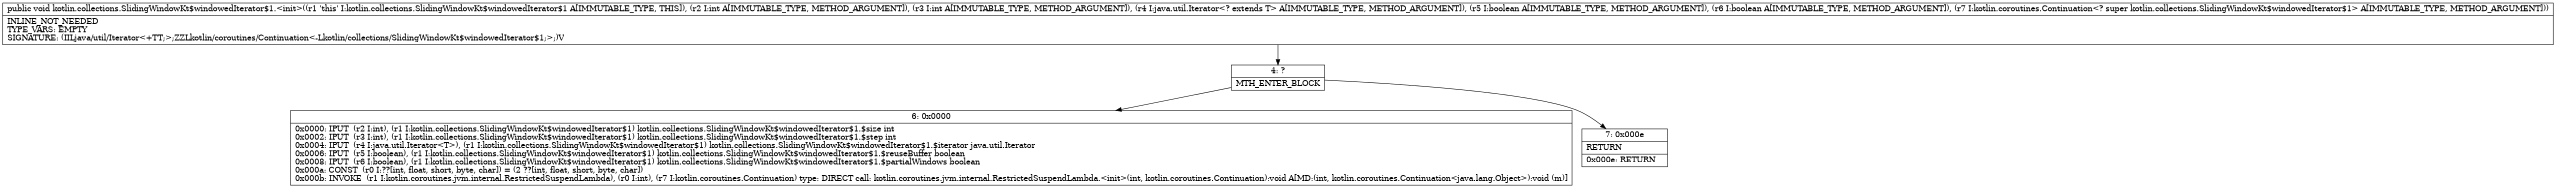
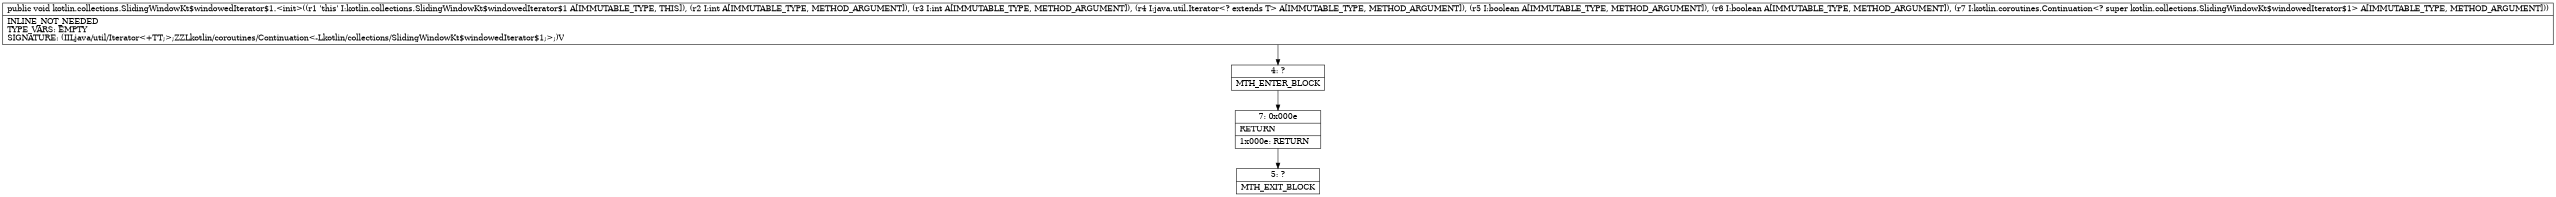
node "6: 0x0000": removed
node "7: 0x000e": text "0x000e: RETURN" -> "1x000e: RETURN"
node "5: ?": added
